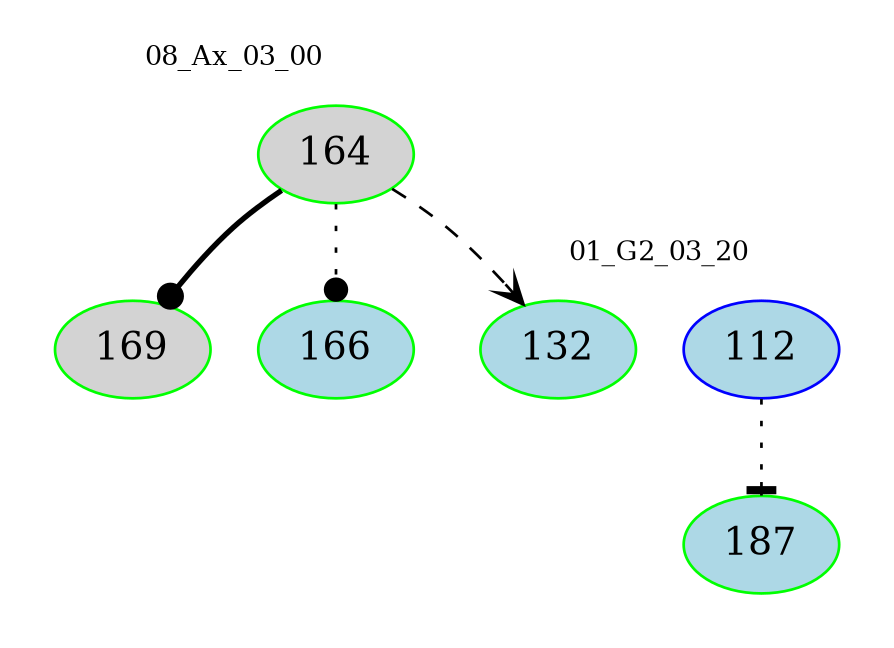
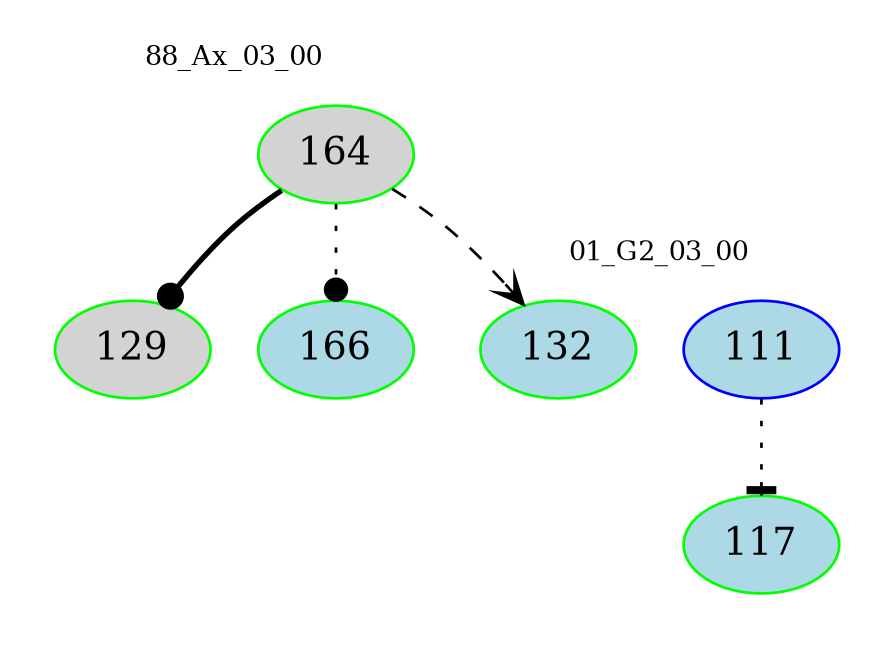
cluster "08_Ax_03_00": label "08_Ax_03_00" -> "88_Ax_03_00"
cluster "01_G2_03_20": label "01_G2_03_20" -> "01_G2_03_00"
node "169": label "169" -> "129"
node "112": label "112" -> "111"
node "187": label "187" -> "117"
